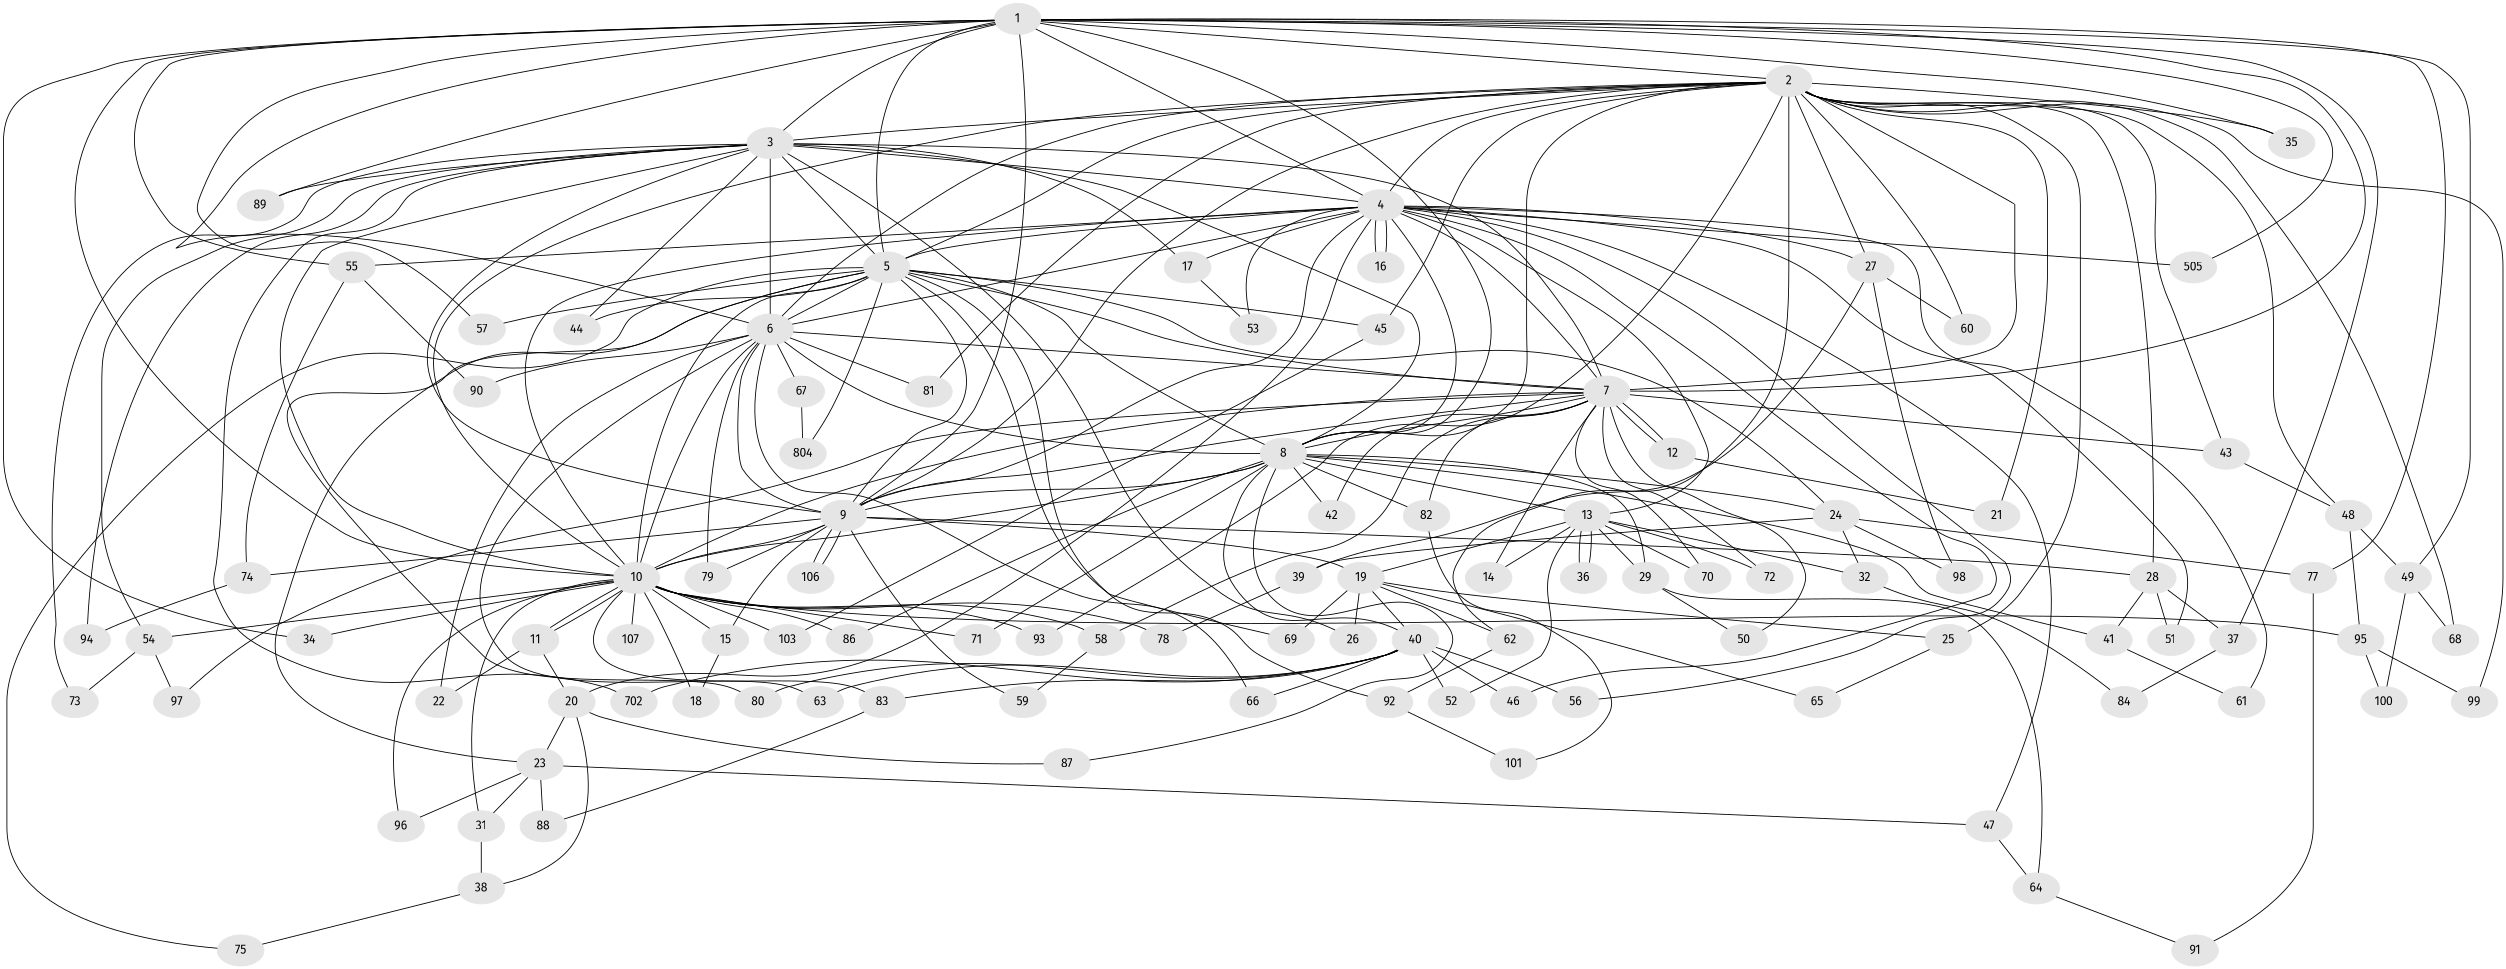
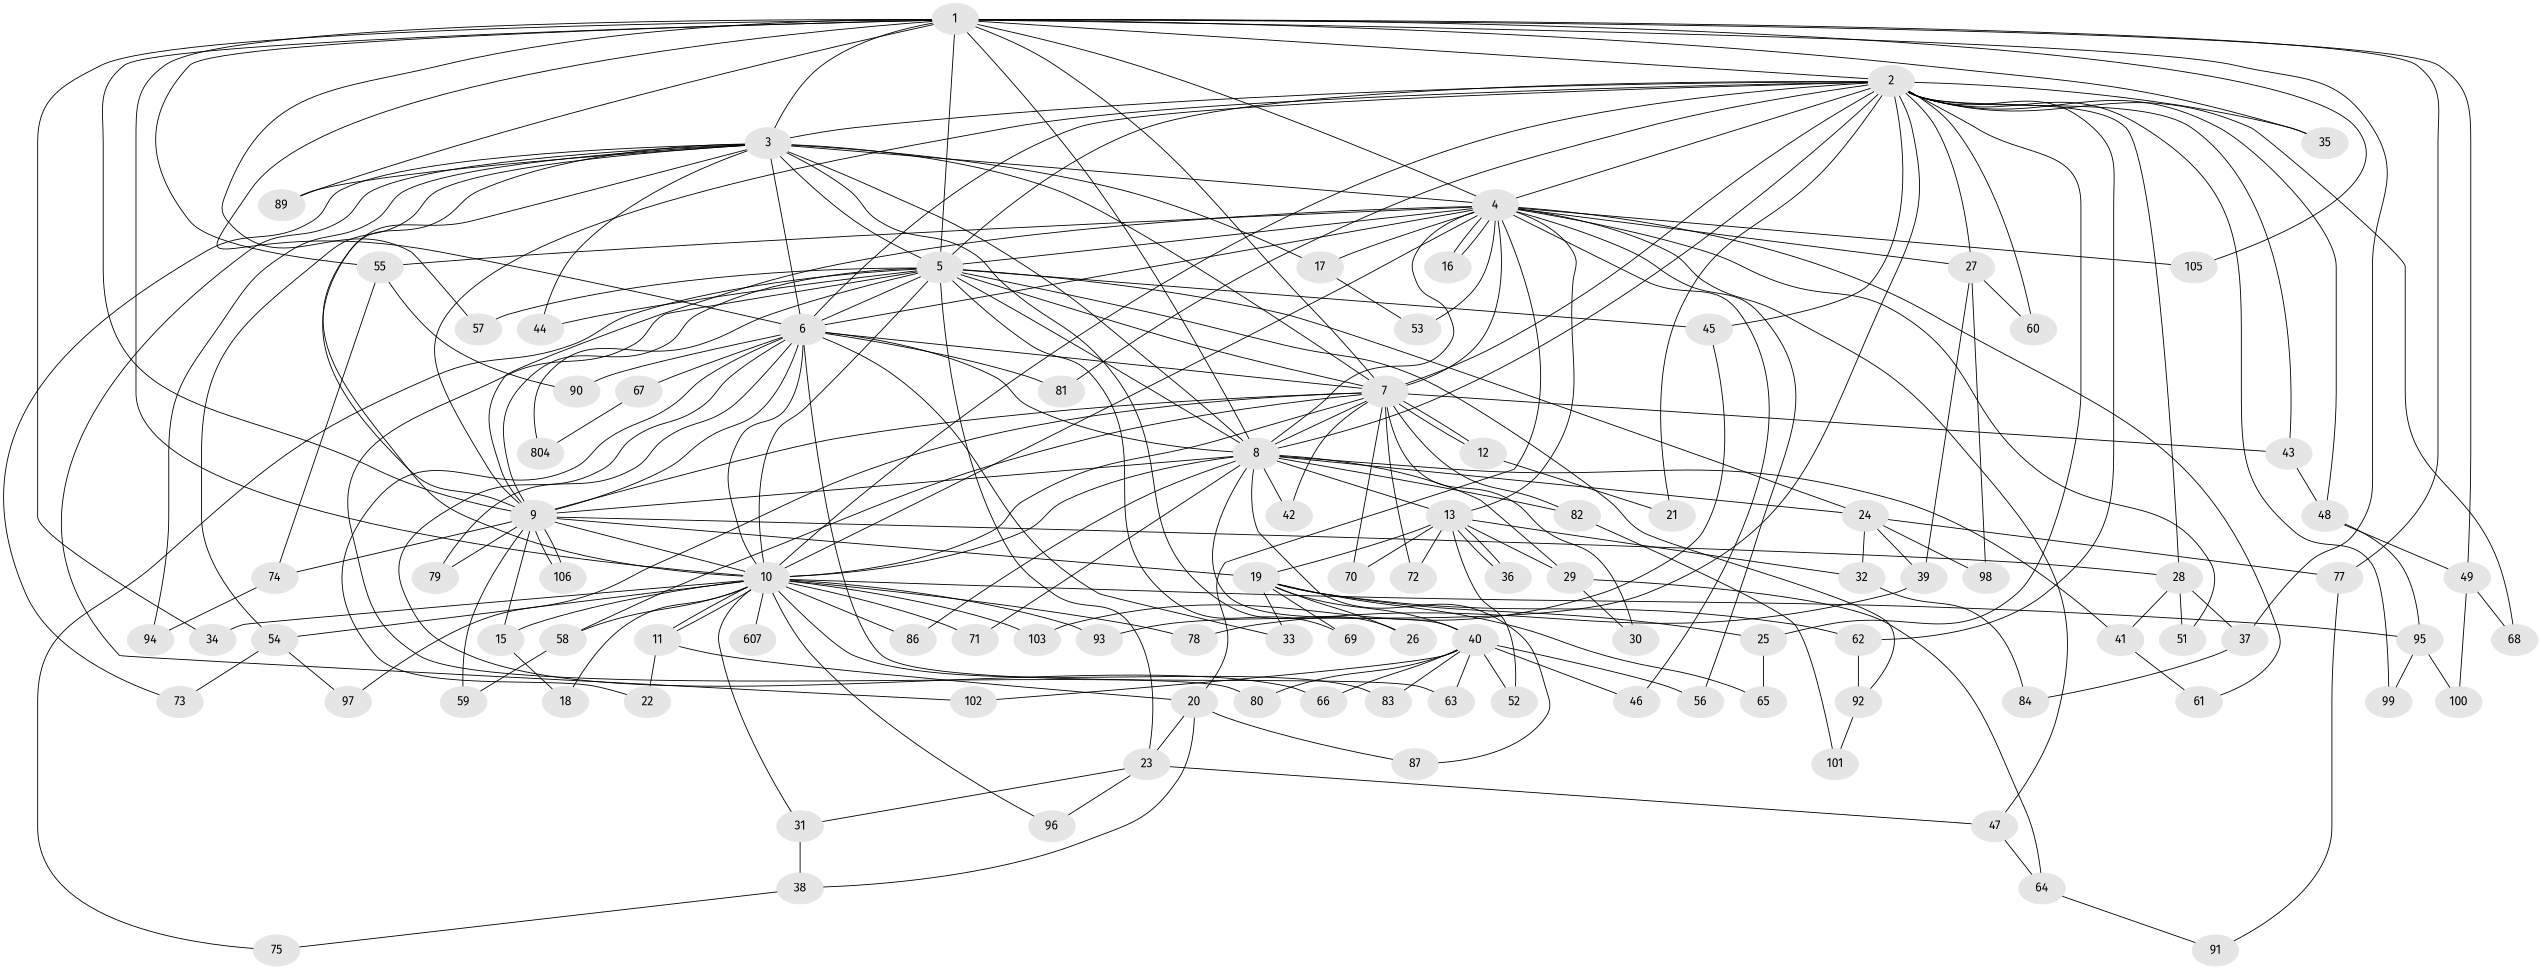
node "505": label "505" -> "105"
node "14": removed
node "107": label "107" -> "607"
node "33": added
node "50": label "50" -> "30"
node "702": label "702" -> "102"
node "88": removed
